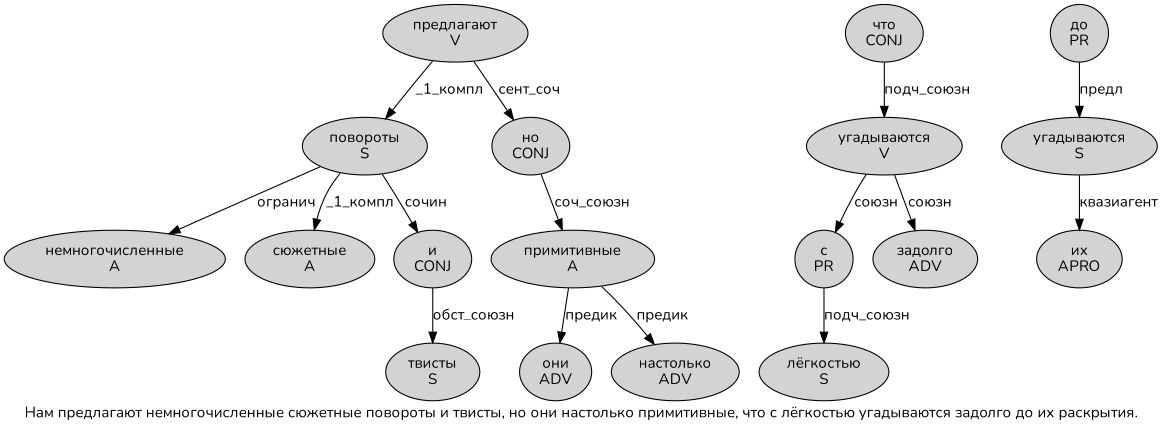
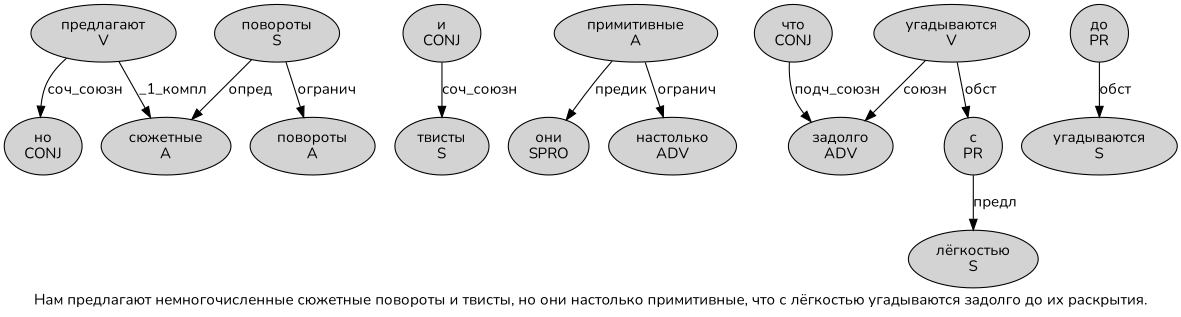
edge "что CONJ" -> "угадываются V": now "что CONJ" -> "задолго ADV"
edge "предлагают V" -> "повороты S": now "предлагают V" -> "сюжетные A"
edge "предлагают V" -> "но CONJ": label "сент_соч" -> "соч_союзн"
edge "до PR" -> "угадываются S": label "предл" -> "обст"
edge "но CONJ" -> "примитивные A": removed, label "соч_союзн"
edge "повороты S" -> "и CONJ": removed, label "сочин"
edge "повороты S" -> "сюжетные A": label "_1_компл" -> "опред"
edge "угадываются V" -> "с PR": label "союзн" -> "обст"
node "немногочисленные A": label "немногочисленные A" -> "повороты A"
node "их APRO": removed
edge "и CONJ" -> "твисты S": label "обст_союзн" -> "соч_союзн"
edge "примитивные A" -> "настолько ADV": label "предик" -> "огранич"
edge "с PR" -> "лёгкостью S": label "подч_союзн" -> "предл"
node "они ADV": label "они ADV" -> "они SPRO"
